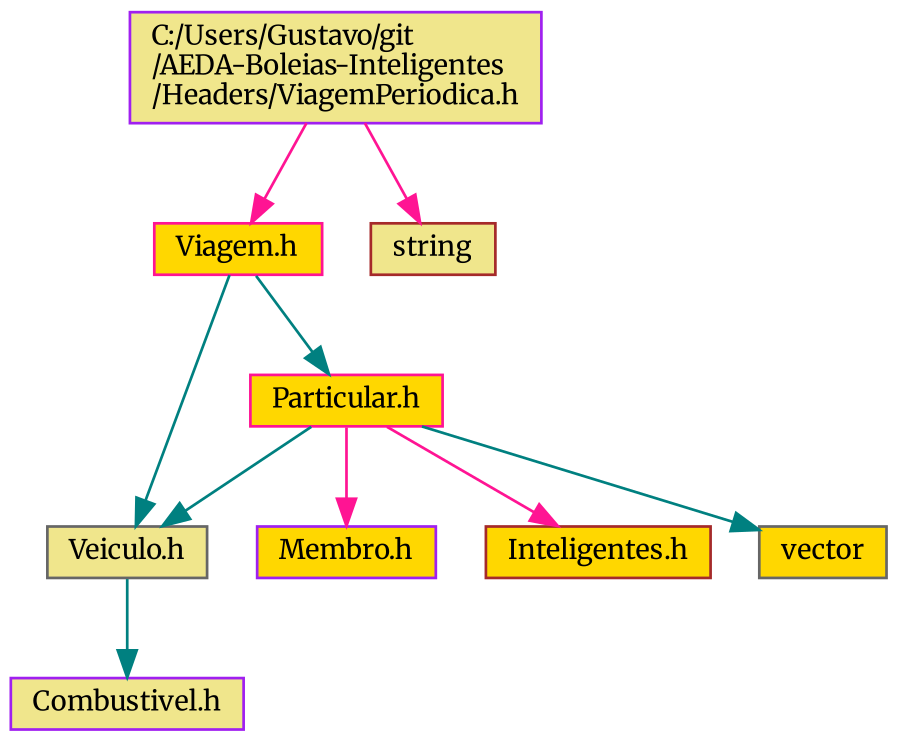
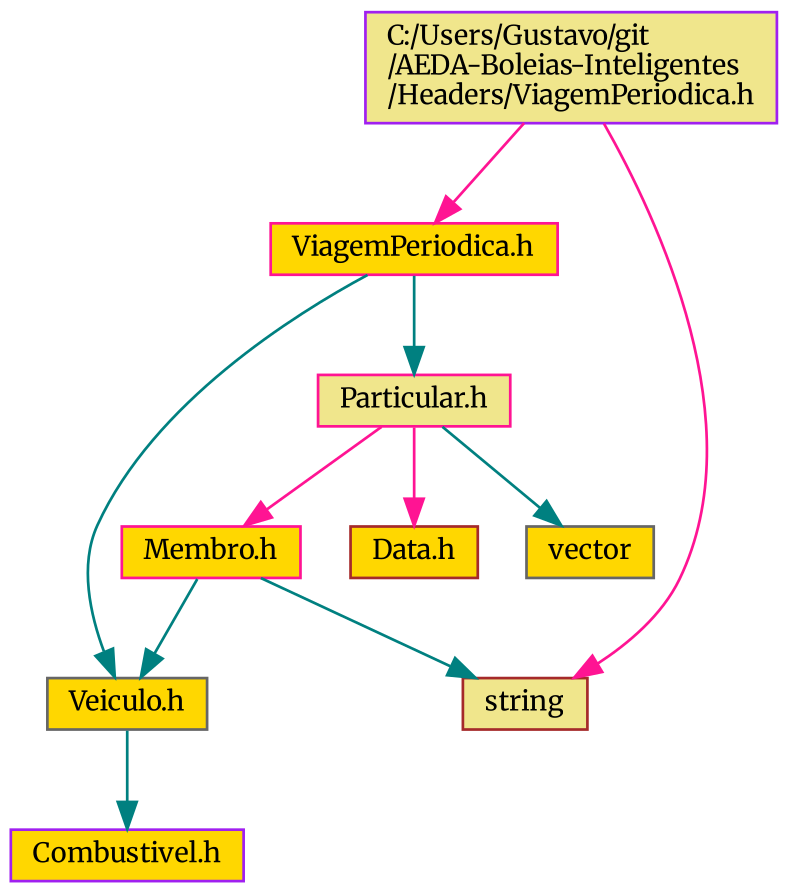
node "Viagem.h": label "Viagem.h" -> "ViagemPeriodica.h"
node "Particular.h": fillcolor gold -> khaki
edge "Particular.h" -> "Veiculo.h": now "Membro.h" -> "Veiculo.h"
node "Veiculo.h": fillcolor khaki -> gold
node "Membro.h": color purple -> deeppink
node "Inteligentes.h": label "Inteligentes.h" -> "Data.h"
edge "Membro.h" -> "string": added
node "Combustivel.h": fillcolor khaki -> gold
